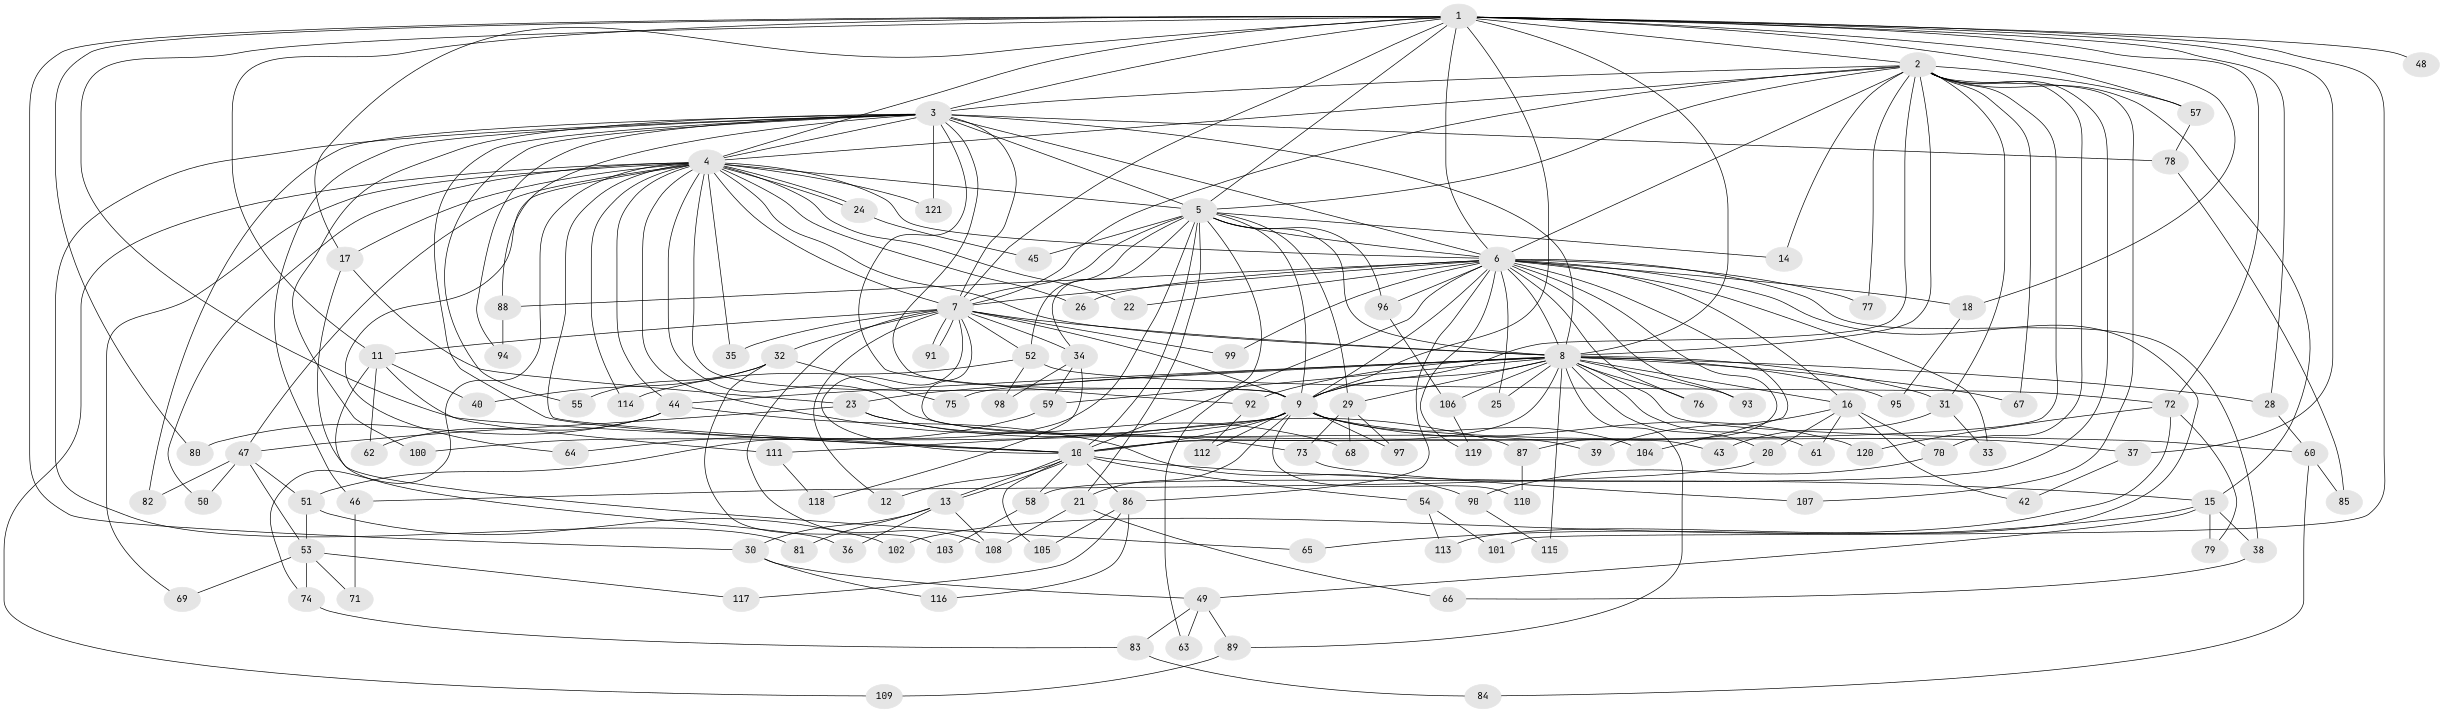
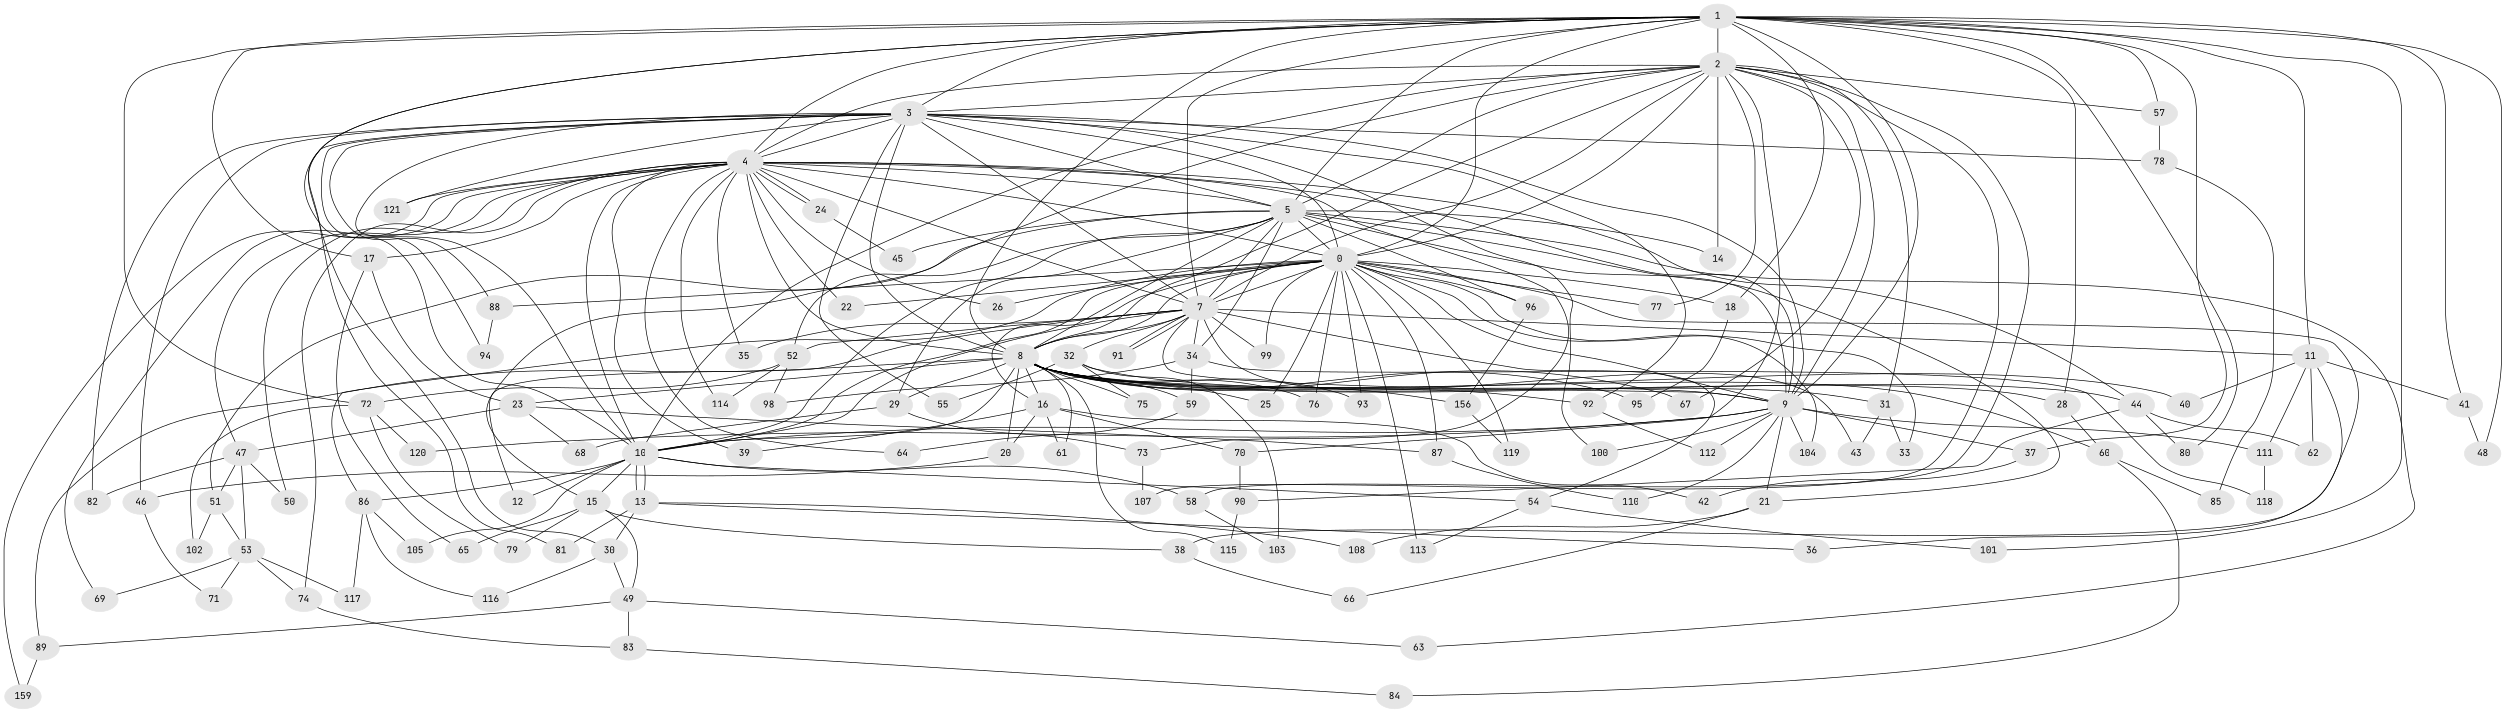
node "6": label "6" -> "0"
node "106": label "106" -> "156"
node "41": added
node "97": removed
edge "7" -- "108": now "7" -- "54"
node "109": label "109" -> "159"
